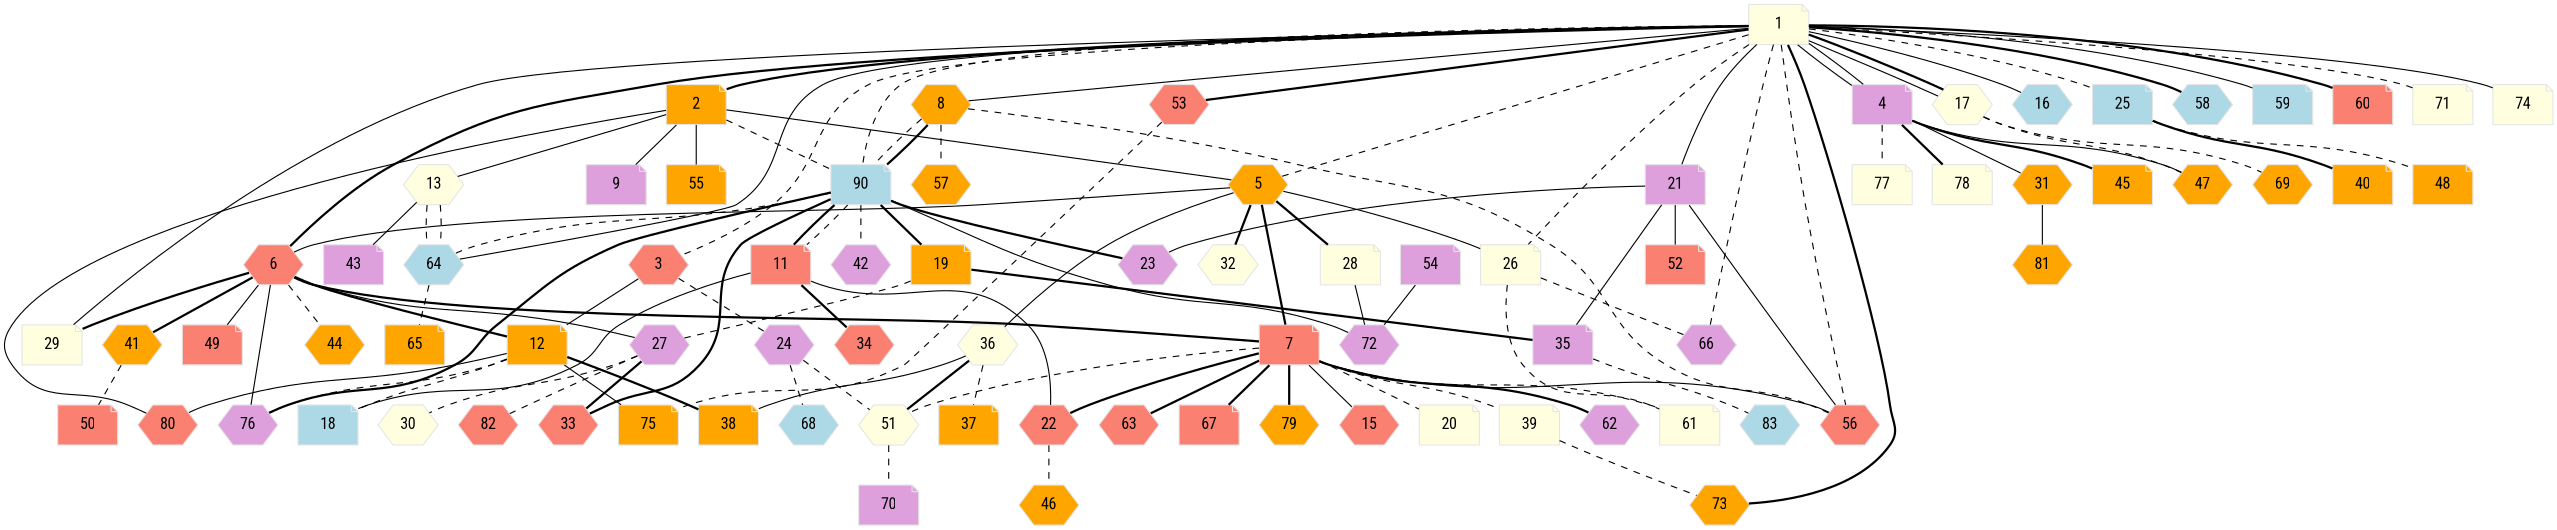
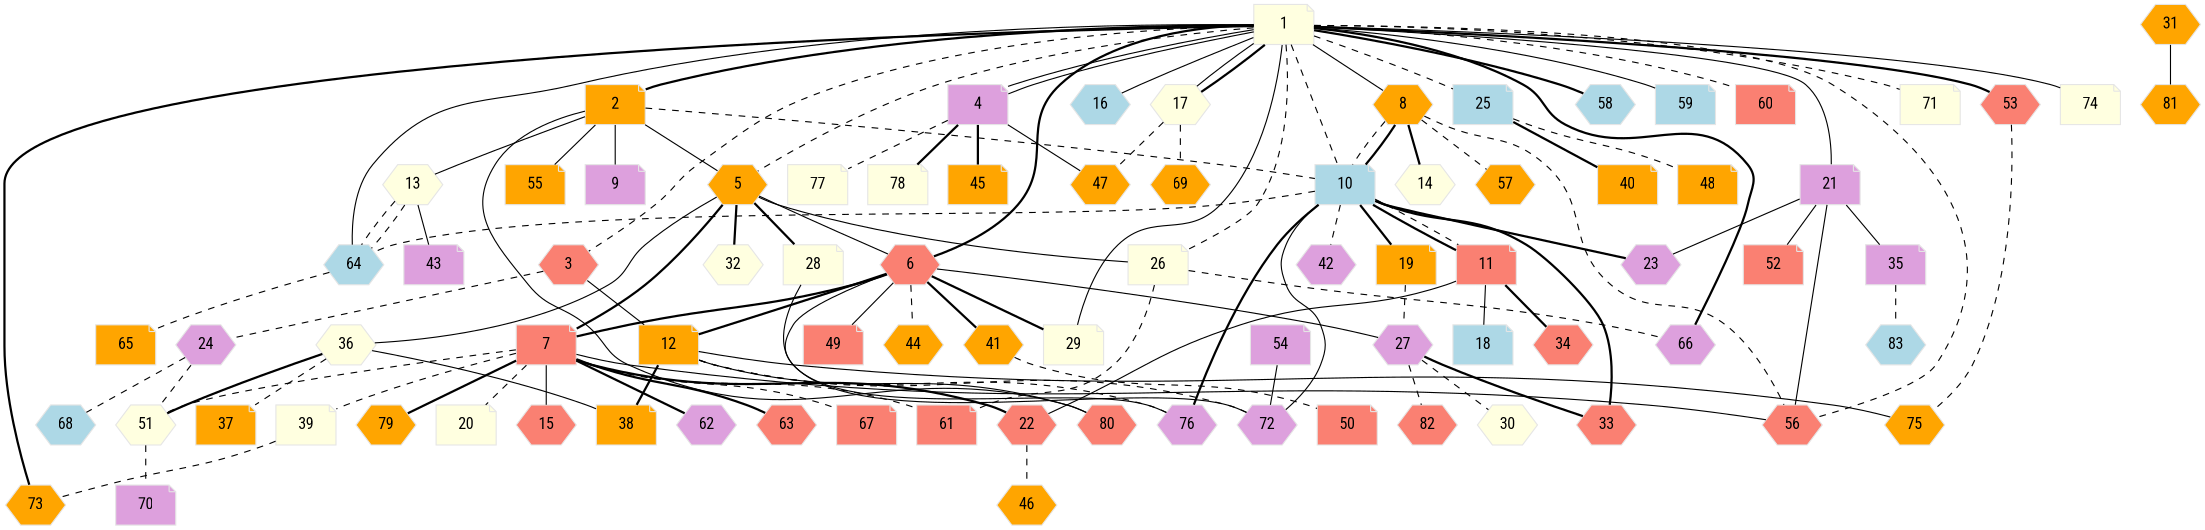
edge "1" -- "60": style bold -> dashed
edge "4" -- "31": removed
edge "1" -- "66": style dashed -> bold
node "90": label "90" -> "10"
node "14": added
edge "19" -- "35": removed
edge "12" -- "18": now "12" -- "72"
edge "7" -- "67": style bold -> dashed
node "75": shape note -> hexagon
node "61": fillcolor lightyellow -> salmon
